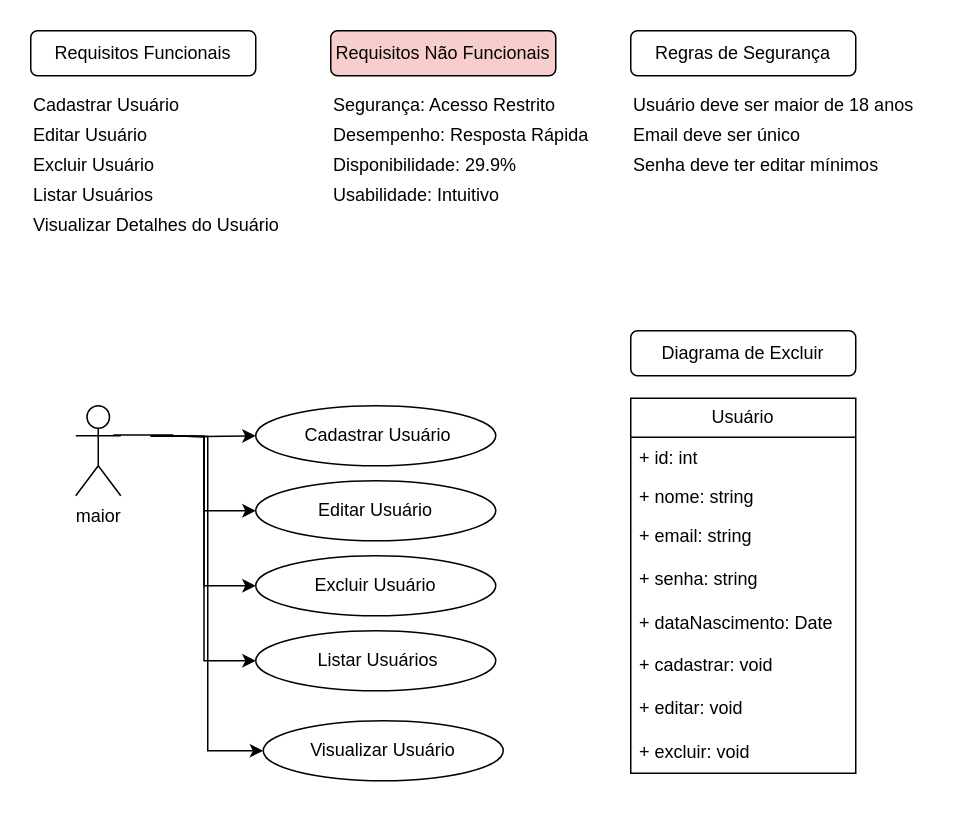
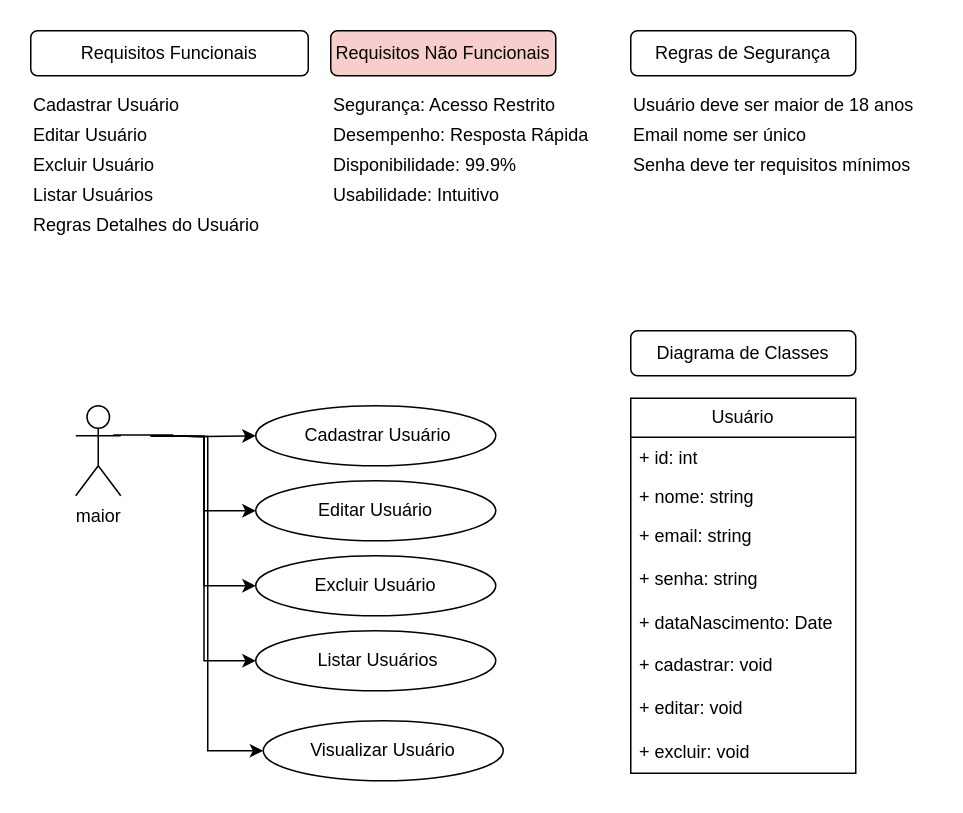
node "Requisitos Funcionais": size 225x45 -> 278x45
node "Email deve ser único": label "Email deve ser único" -> "Email nome ser único"
node "Disponibilidade: 29.9%": label "Disponibilidade: 29.9%" -> "Disponibilidade: 99.9%"
node "Senha deve ter editar mínimos": label "Senha deve ter editar mínimos" -> "Senha deve ter requisitos mínimos"
node "Visualizar Detalhes do Usuário": label "Visualizar Detalhes do Usuário" -> "Regras Detalhes do Usuário"
node "Diagrama de Excluir": label "Diagrama de Excluir" -> "Diagrama de Classes"
